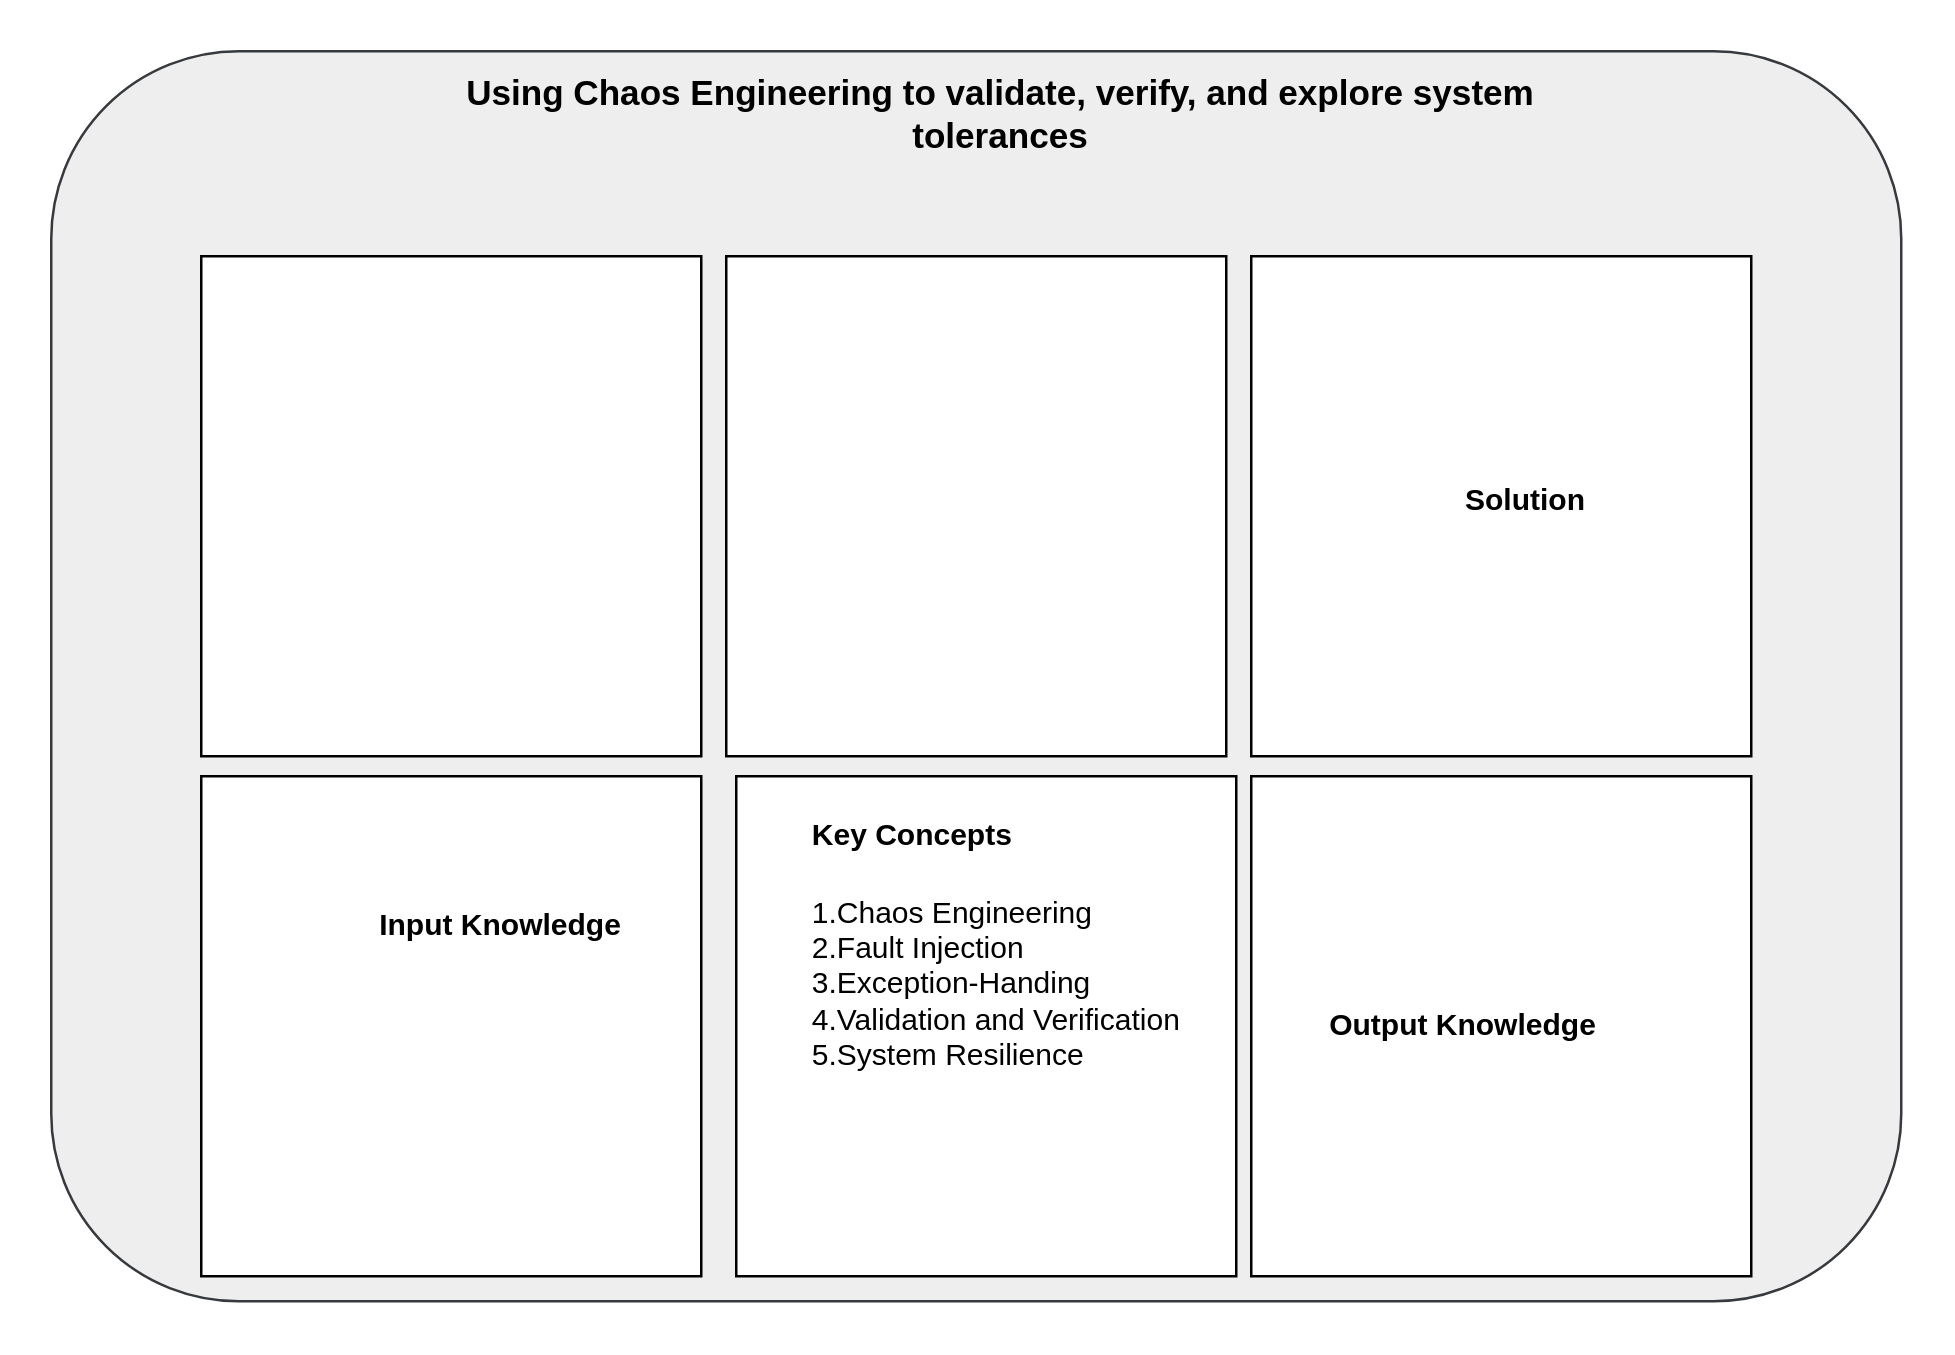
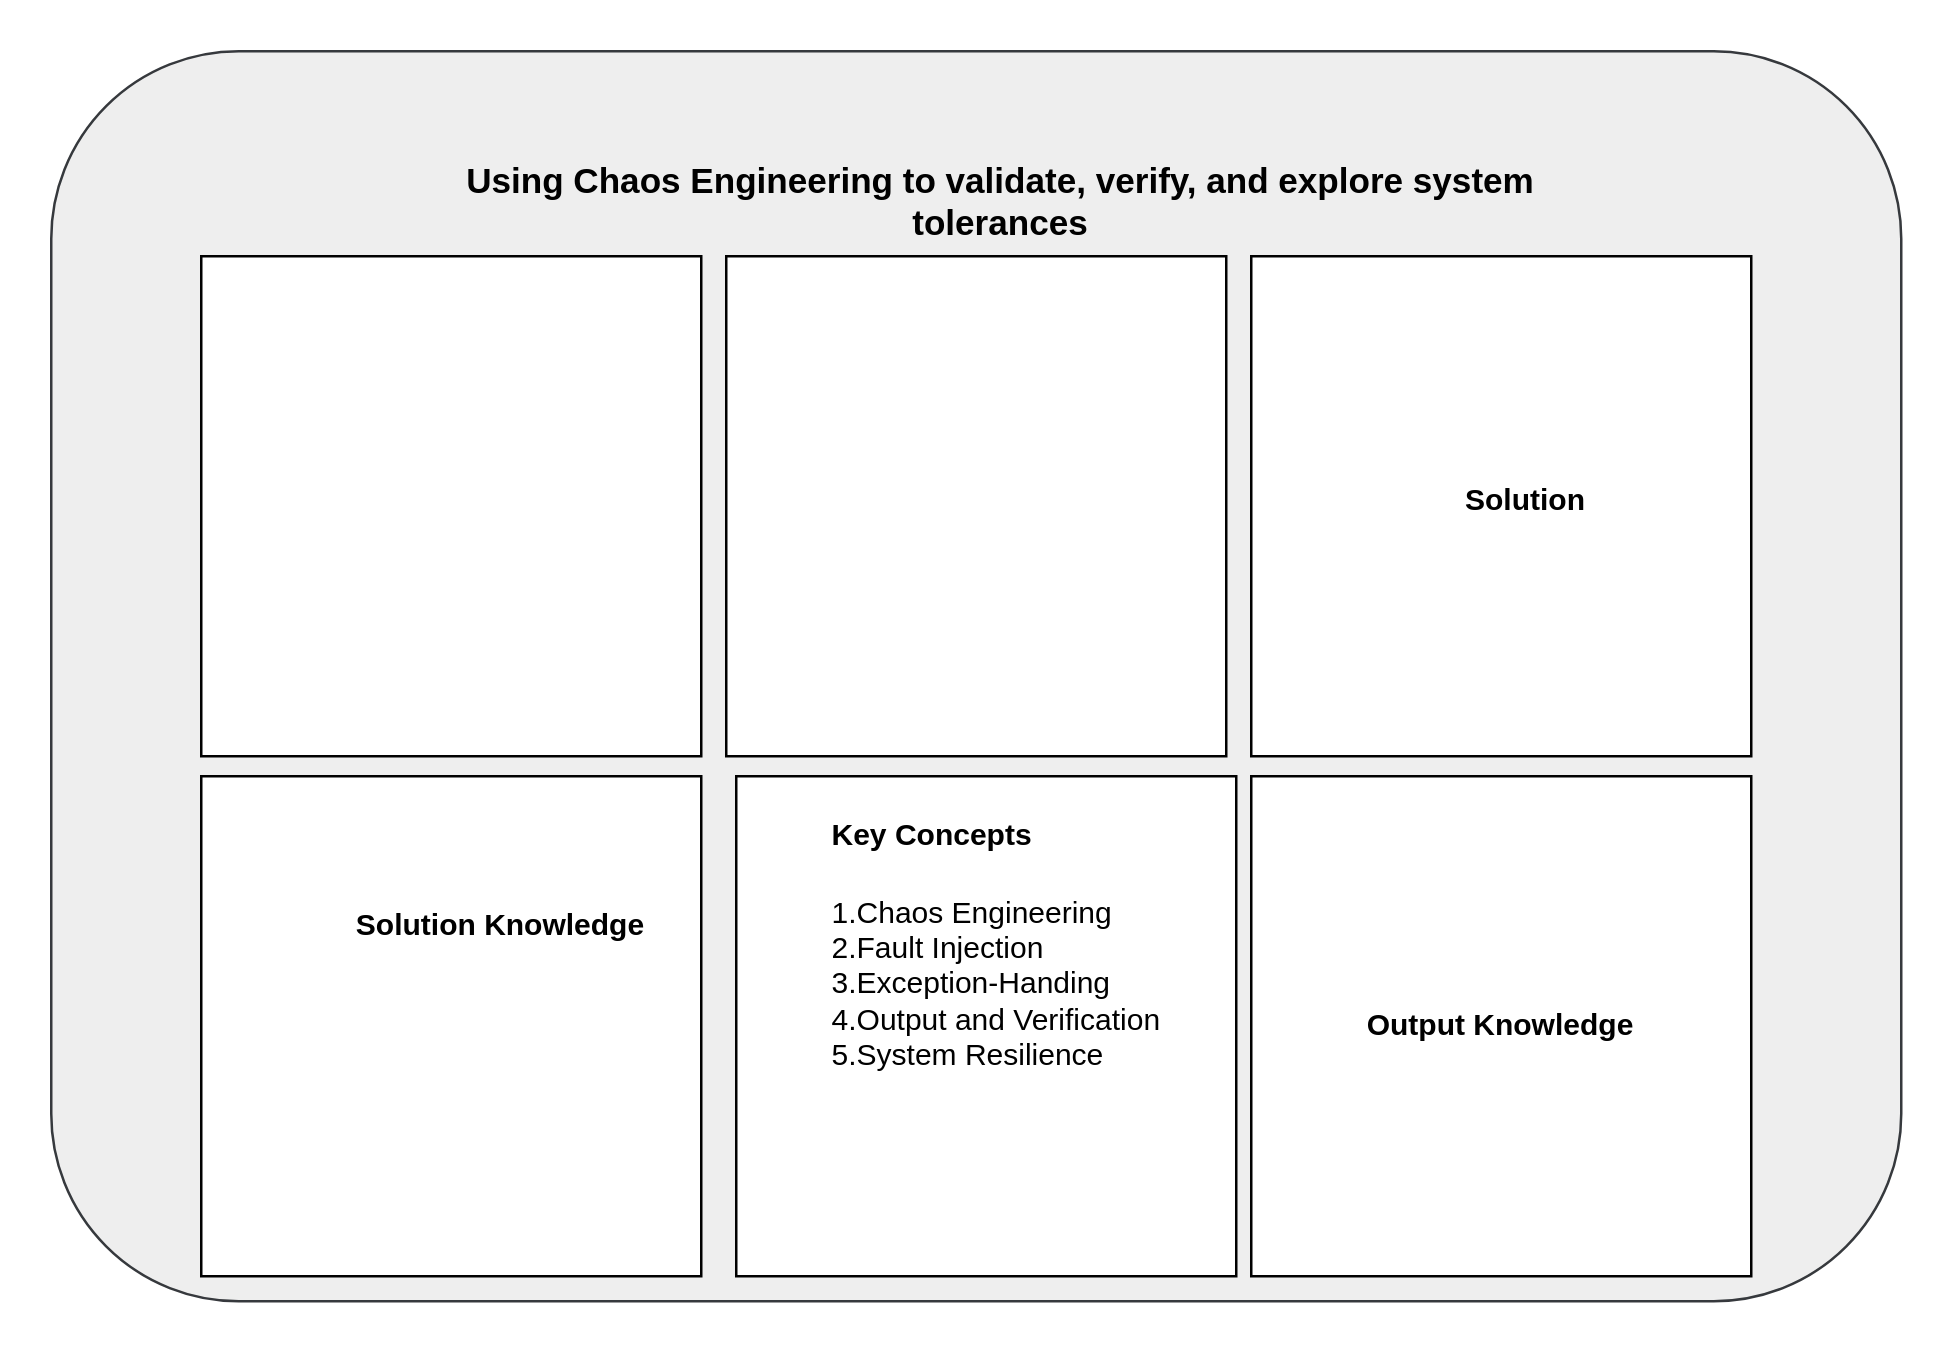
node "Using Chaos Engineering to validate, verify, and explore system tolerances": moved (1001, 114) -> (1001, 201)
node "Input Knowledge": label "Input Knowledge" -> "Solution Knowledge"
node "Key Concepts 1.Chaos Engineering 2.Fault Injection 3.Exception-Handing 4.Validation and Verification 5.System Resilience": label "Key Concepts 1.Chaos Engineering 2.Fault Injection 3.Exception-Handing 4.Validation and Verification 5.System Resilience" -> "Key Concepts 1.Chaos Engineering 2.Fault Injection 3.Exception-Handing 4.Output and Verification 5.System Resilience"
node "Output Knowledge": moved (1464, 1026) -> (1501, 1026)
